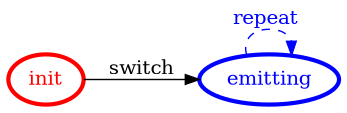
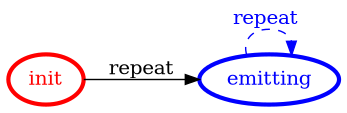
edge "init" -> "emitting": label "switch" -> "repeat"
